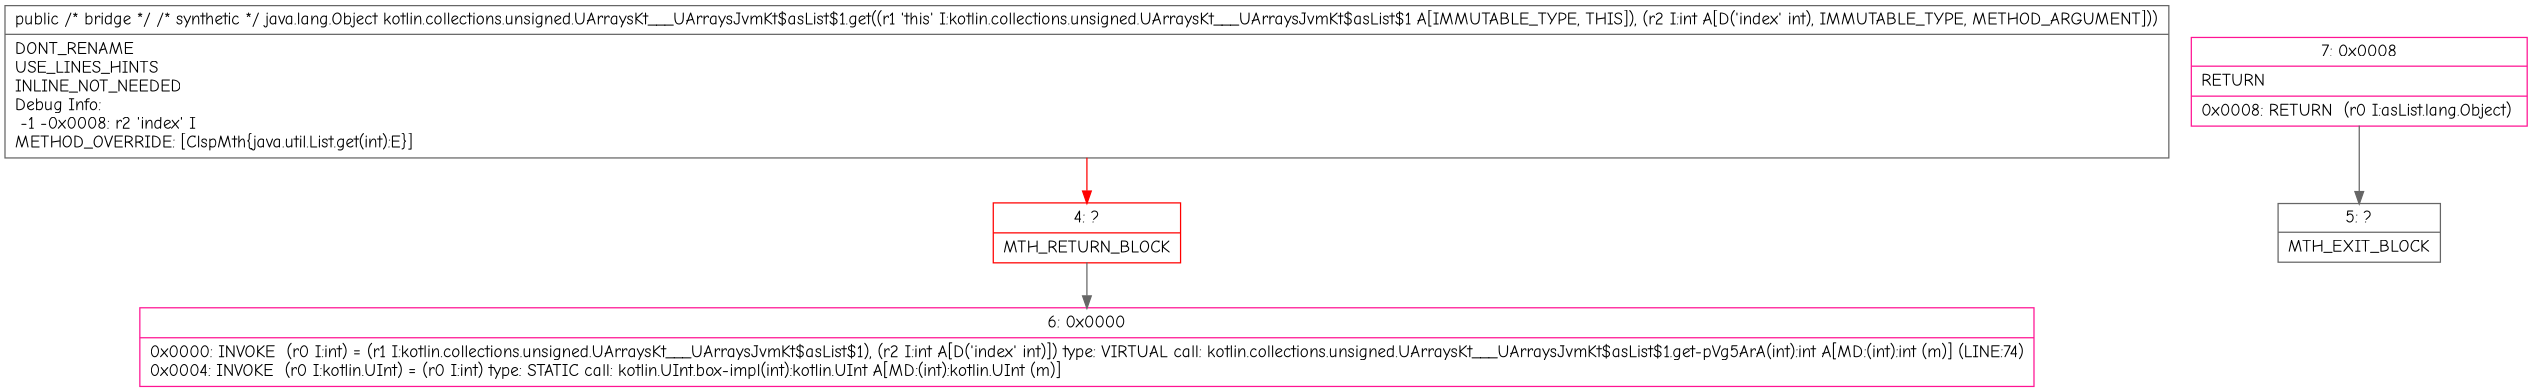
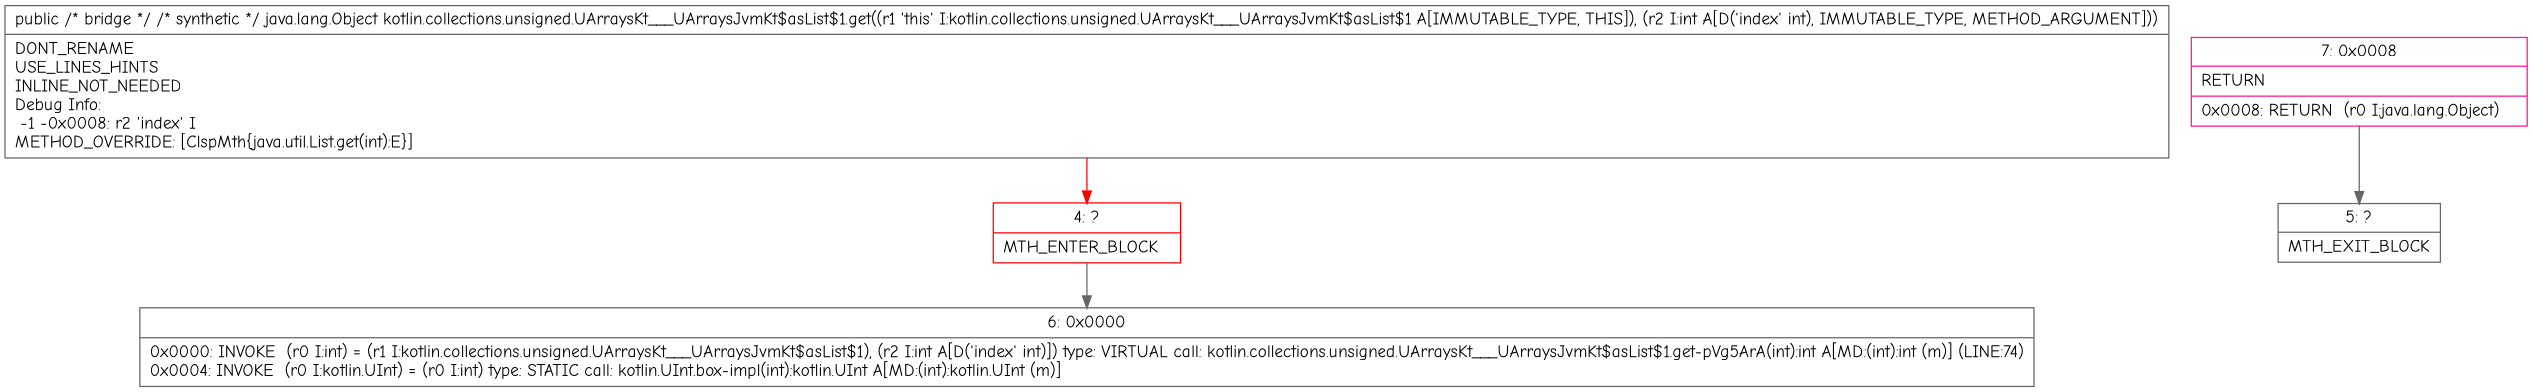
node "7: 0x0008": text "0x0008: RETURN  (r0 I:asList.lang.Object)" -> "0x0008: RETURN  (r0 I:java.lang.Object)"
node "4: ?": text "MTH_RETURN_BLOCK" -> "MTH_ENTER_BLOCK"
node "6: 0x0000": color deeppink -> gray40
